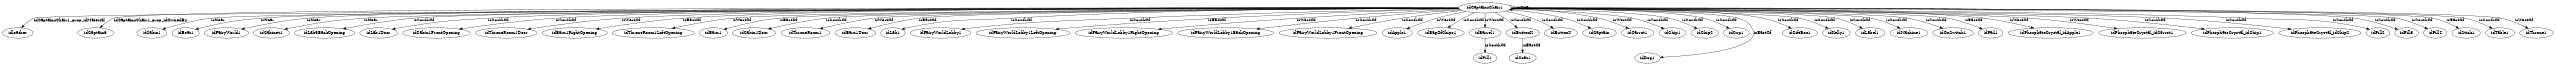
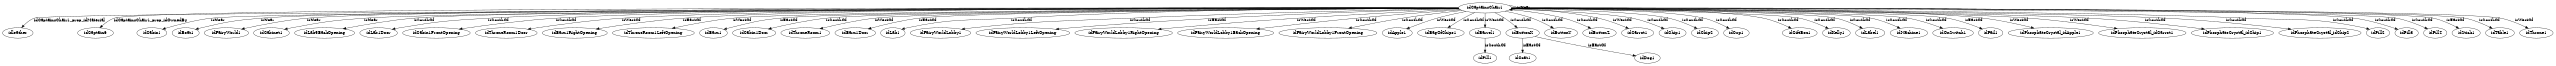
edge "idCaptainsChair1" -> "idDog1": now "idButtonX" -> "idDog1"
node "idCaptain": label "idCaptain" -> "idButtonZ"
